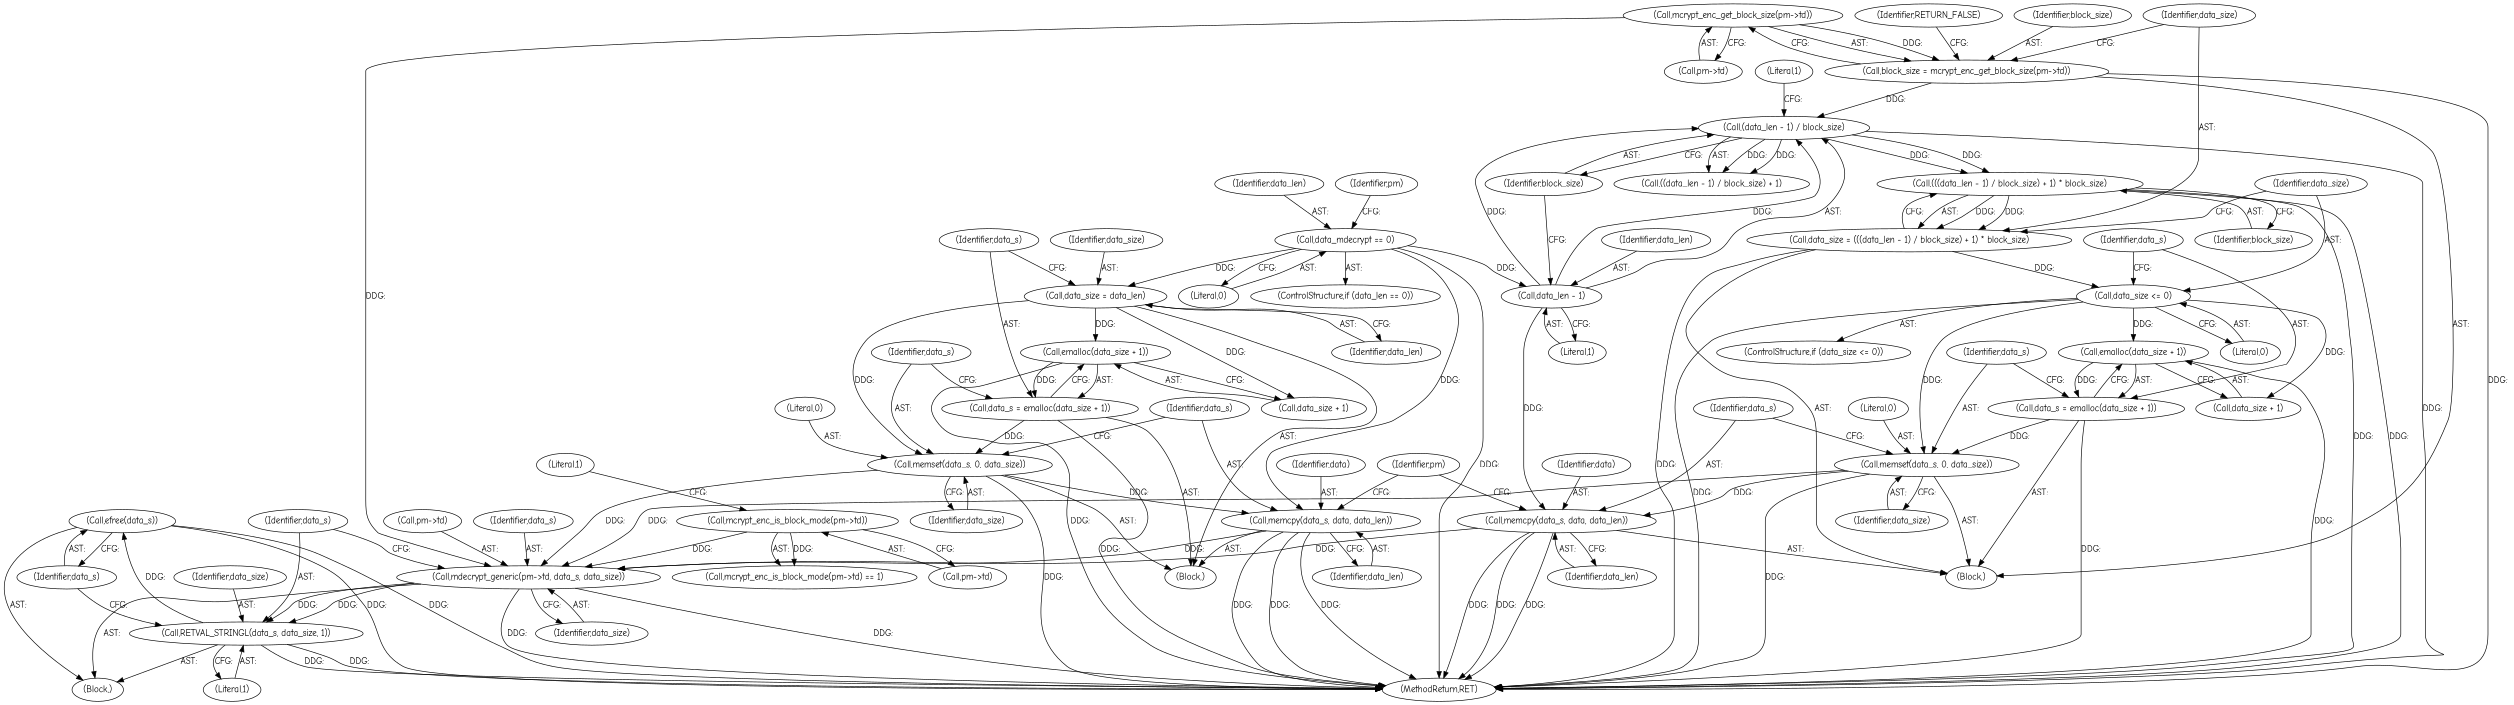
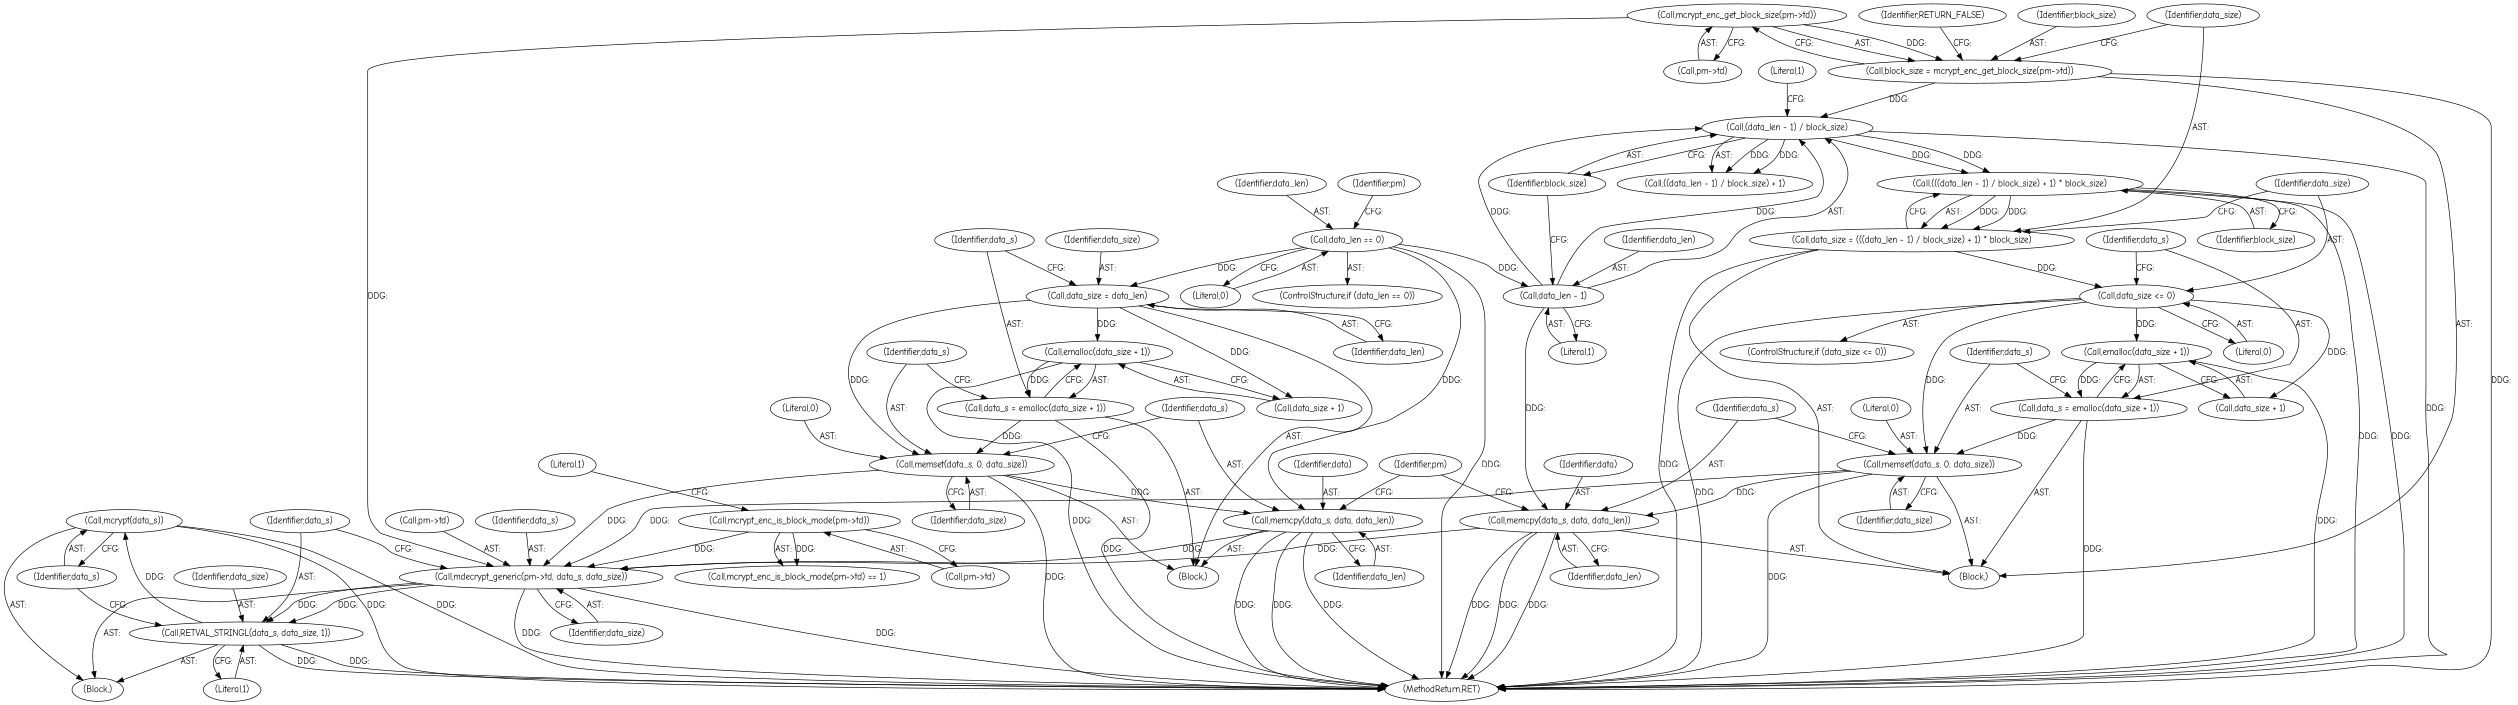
node "(Call,data_mdecrypt == 0)": label "(Call,data_mdecrypt == 0)" -> "(Call,data_len == 0)"
node "(Call,efree(data_s))": label "(Call,efree(data_s))" -> "(Call,mcrypt(data_s))"
